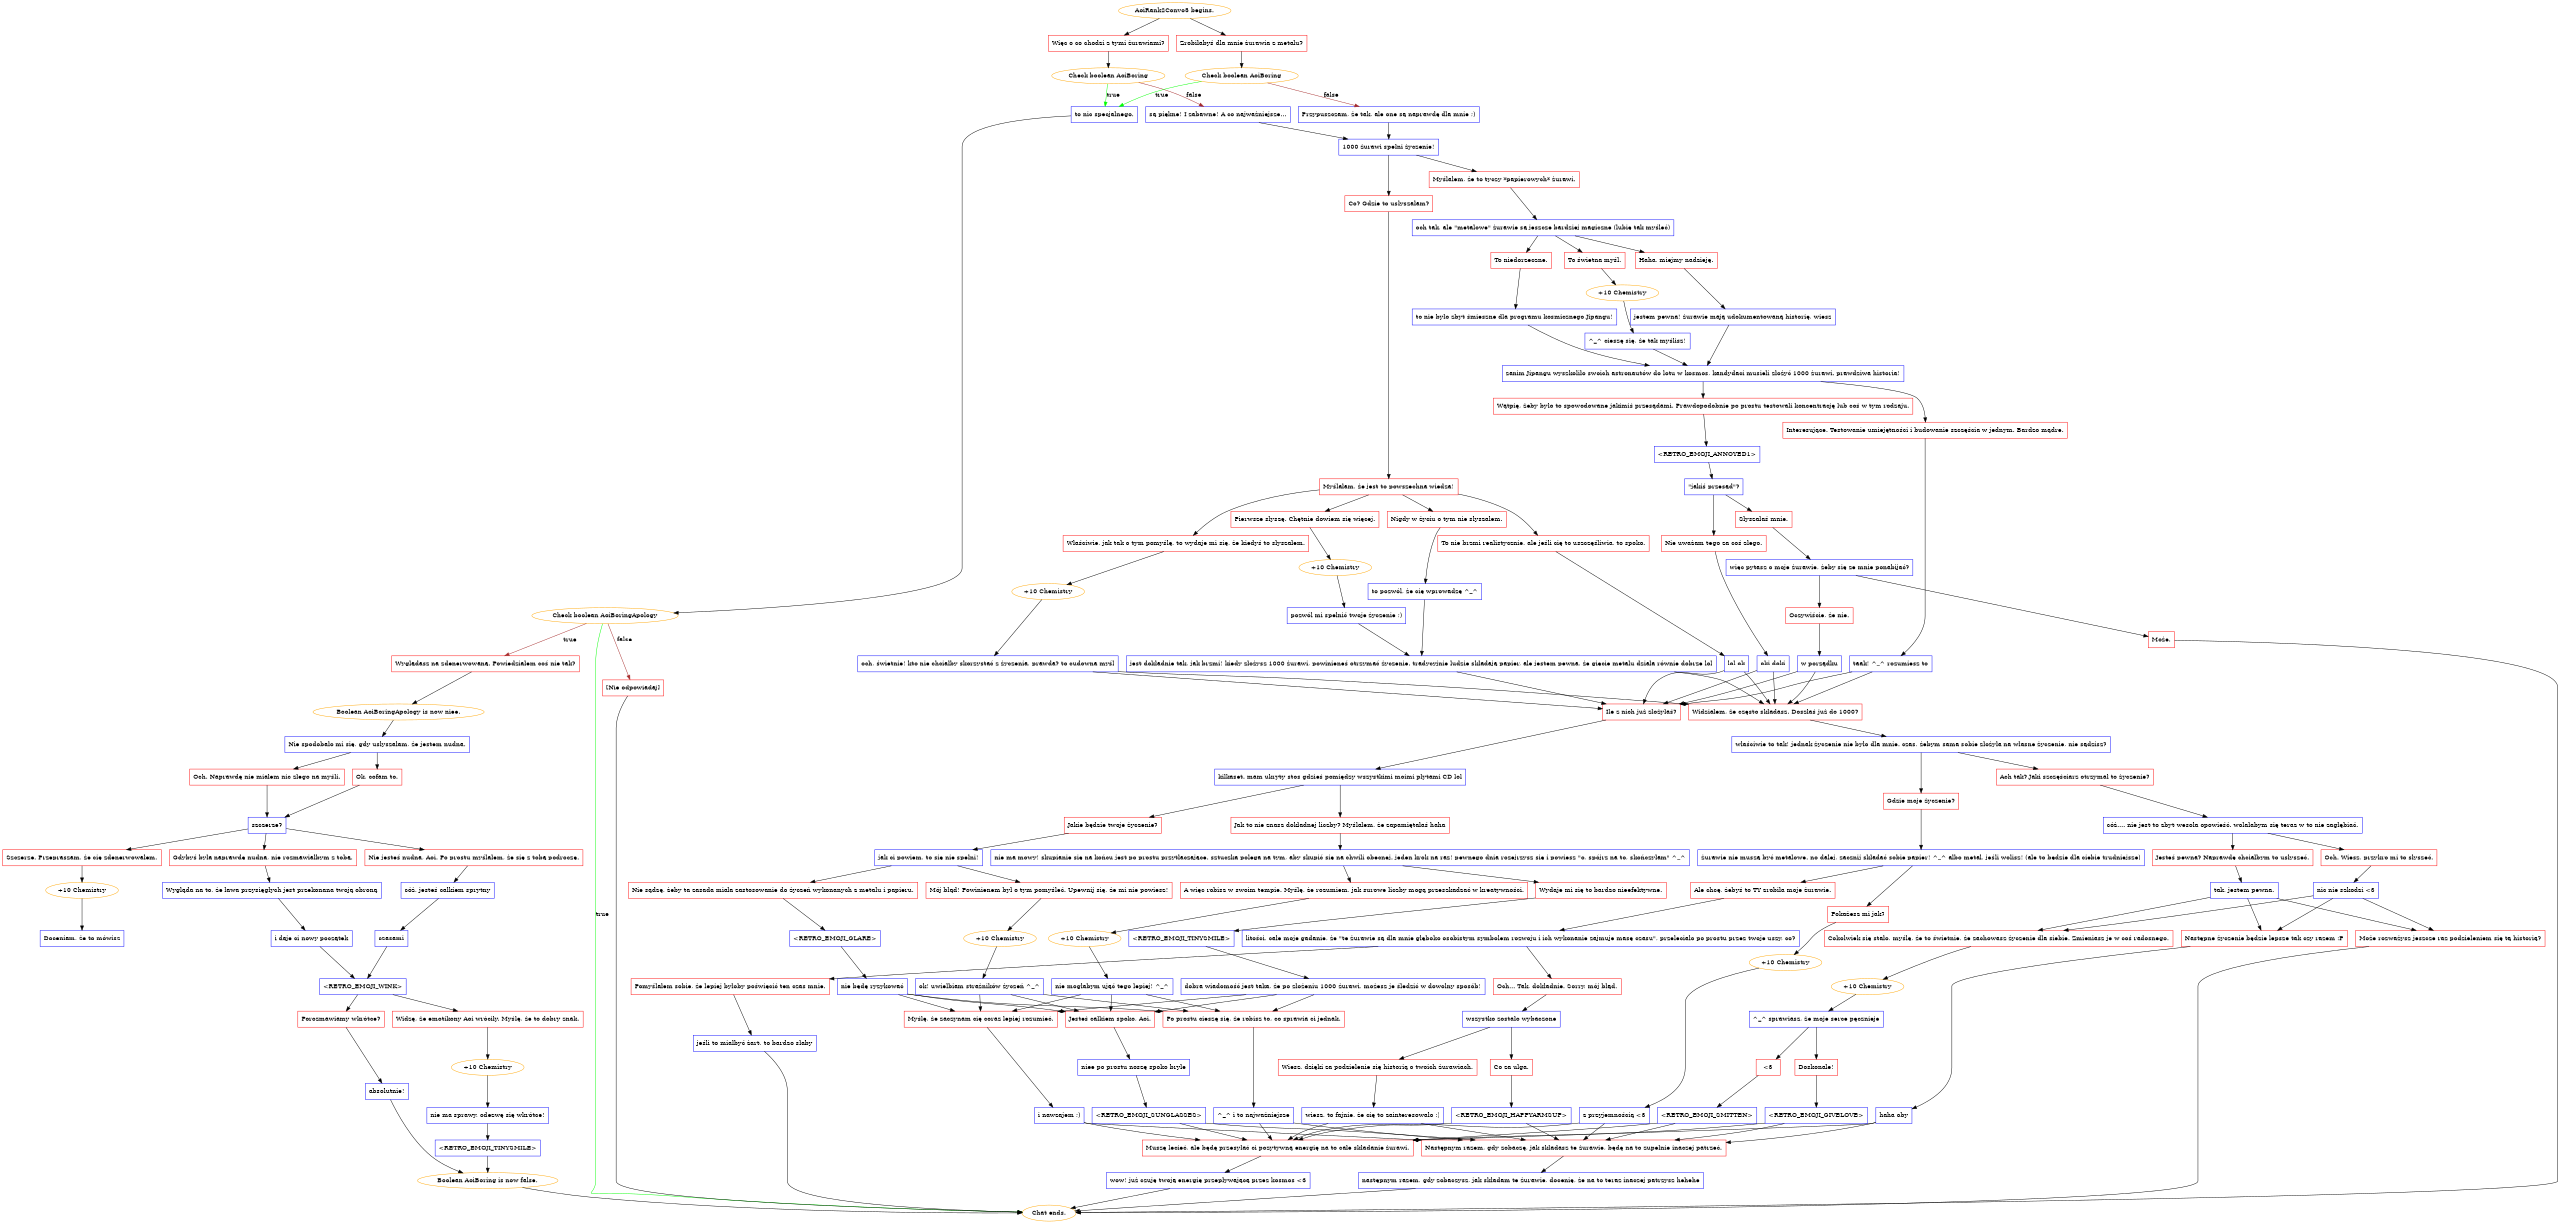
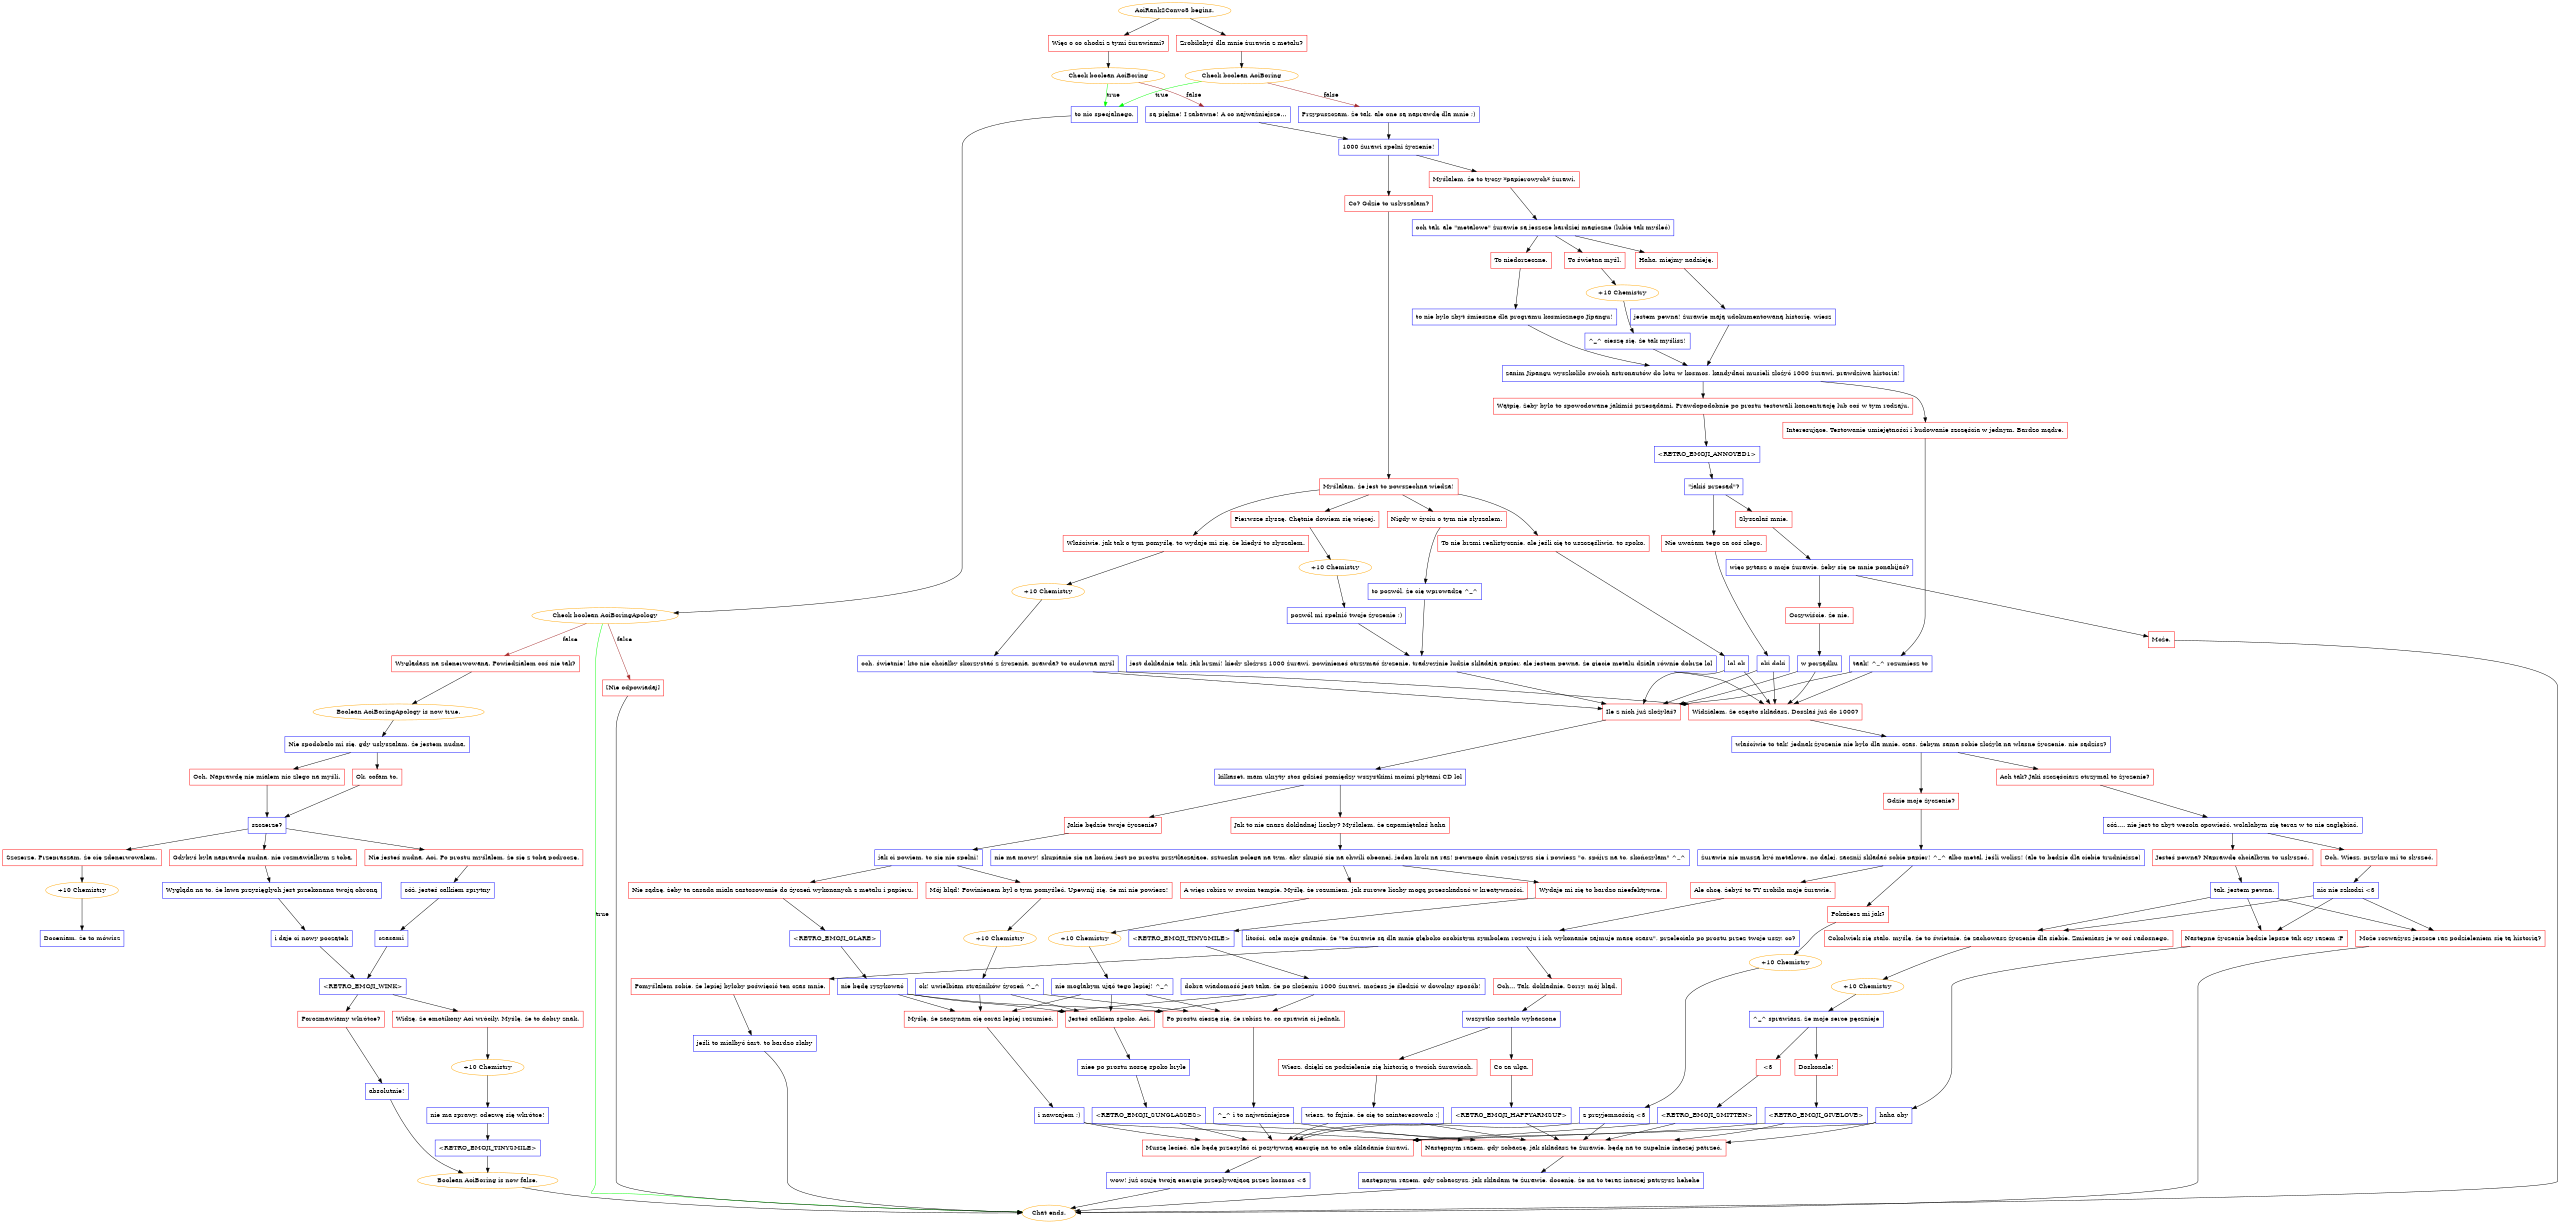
edge "Check boolean AoiBoringApology" -> "Wyglądasz na zdenerwowaną. Powiedziałem coś nie tak?": label "true" -> "false"
node "Boolean AoiBoringApology is now niee.": label "Boolean AoiBoringApology is now niee." -> "Boolean AoiBoringApology is now true."
